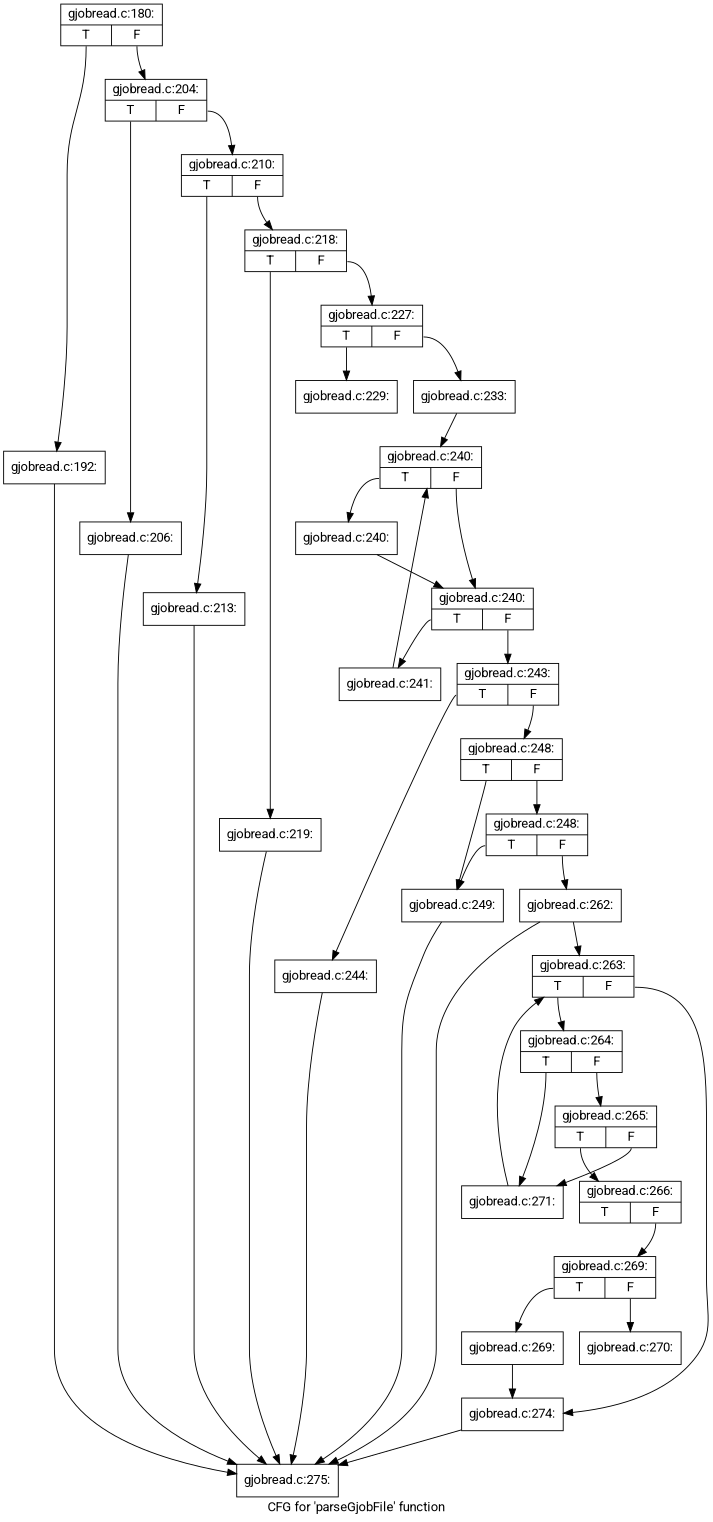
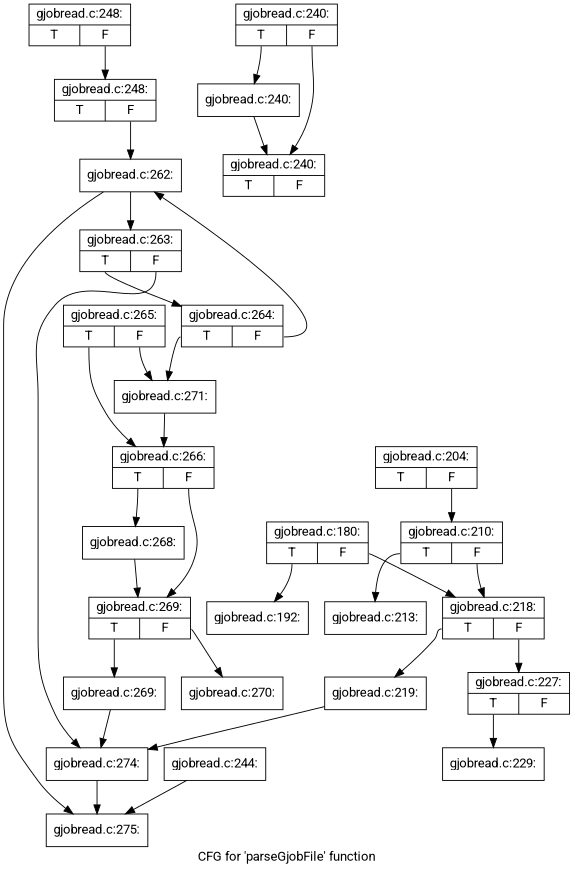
edge "gjobread.c:180:" -> "gjobread.c:204:": now "gjobread.c:180:" -> "gjobread.c:218:"
node "gjobread.c:233:": removed
node "gjobread.c:206:": removed
node "gjobread.c:268:": added
node "gjobread.c:241:": removed
node "gjobread.c:243:": removed
node "gjobread.c:249:": removed
edge "gjobread.c:192:" -> "gjobread.c:275:": removed
edge "gjobread.c:213:" -> "gjobread.c:275:": removed
edge "gjobread.c:264:" -> "gjobread.c:265:": now "gjobread.c:264:" -> "gjobread.c:262:"
edge "gjobread.c:271:" -> "gjobread.c:263:": now "gjobread.c:271:" -> "gjobread.c:266:"
edge "gjobread.c:219:" -> "gjobread.c:275:": now "gjobread.c:219:" -> "gjobread.c:274:"
